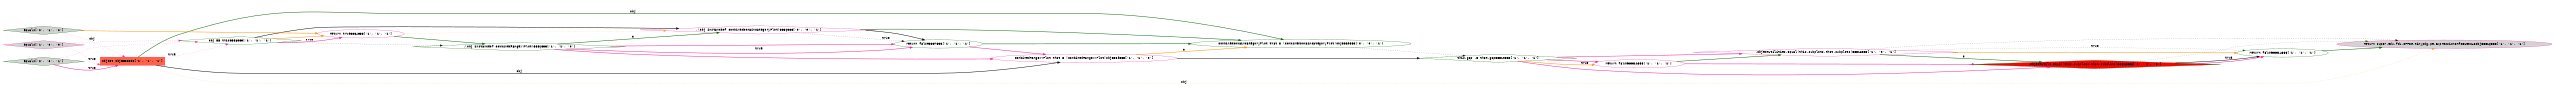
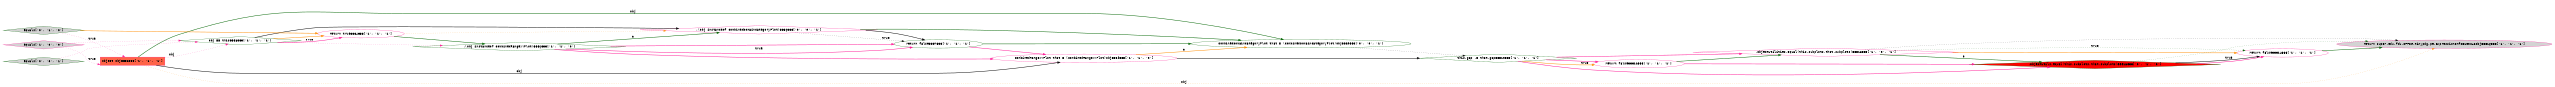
edge "equals['0', '1', '0']" -> "Object obj@@@2@@@['1', '1', '1']": label "obj" -> "true"
edge "obj == this@@@3@@@['1', '1', '1']" -> "!(obj instanceof CombinedRangeXYPlot)@@@6@@@['1', '1', '0']": color black -> deeppink
node "return false@@@14@@@['1', '1', '1']": color darkgreen -> deeppink
edge "Object obj@@@2@@@['1', '1', '1']" -> "obj == this@@@3@@@['1', '1', '1']": label "true" -> "obj"
edge "equals['0', '0', '1']" -> "Object obj@@@2@@@['1', '1', '1']": removed, label "true"
